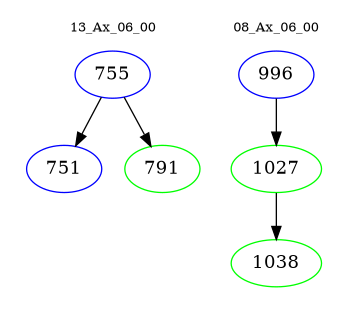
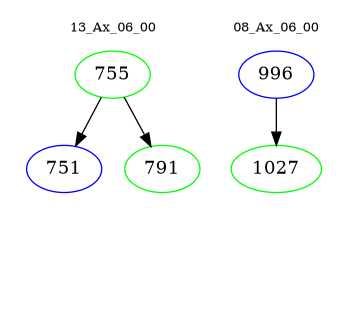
node "755": color blue -> green
node "1038": removed
